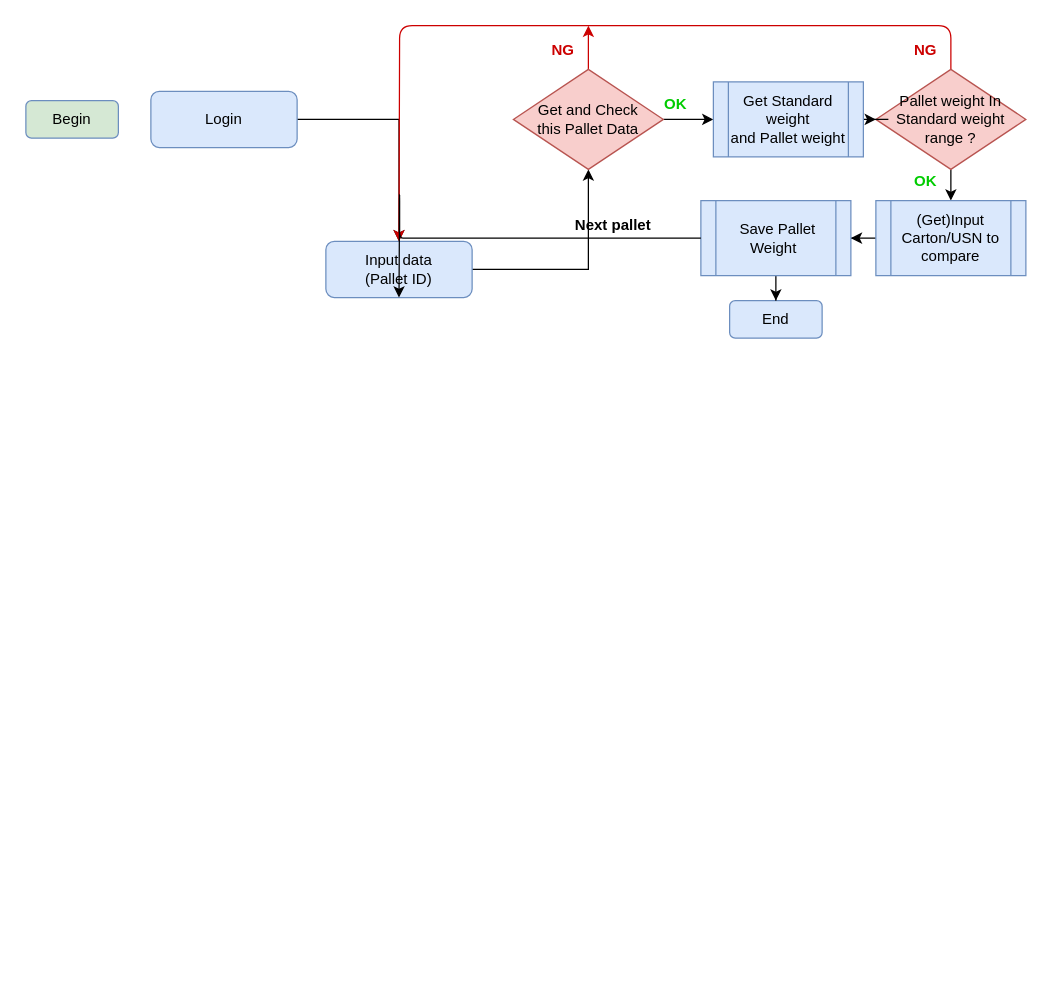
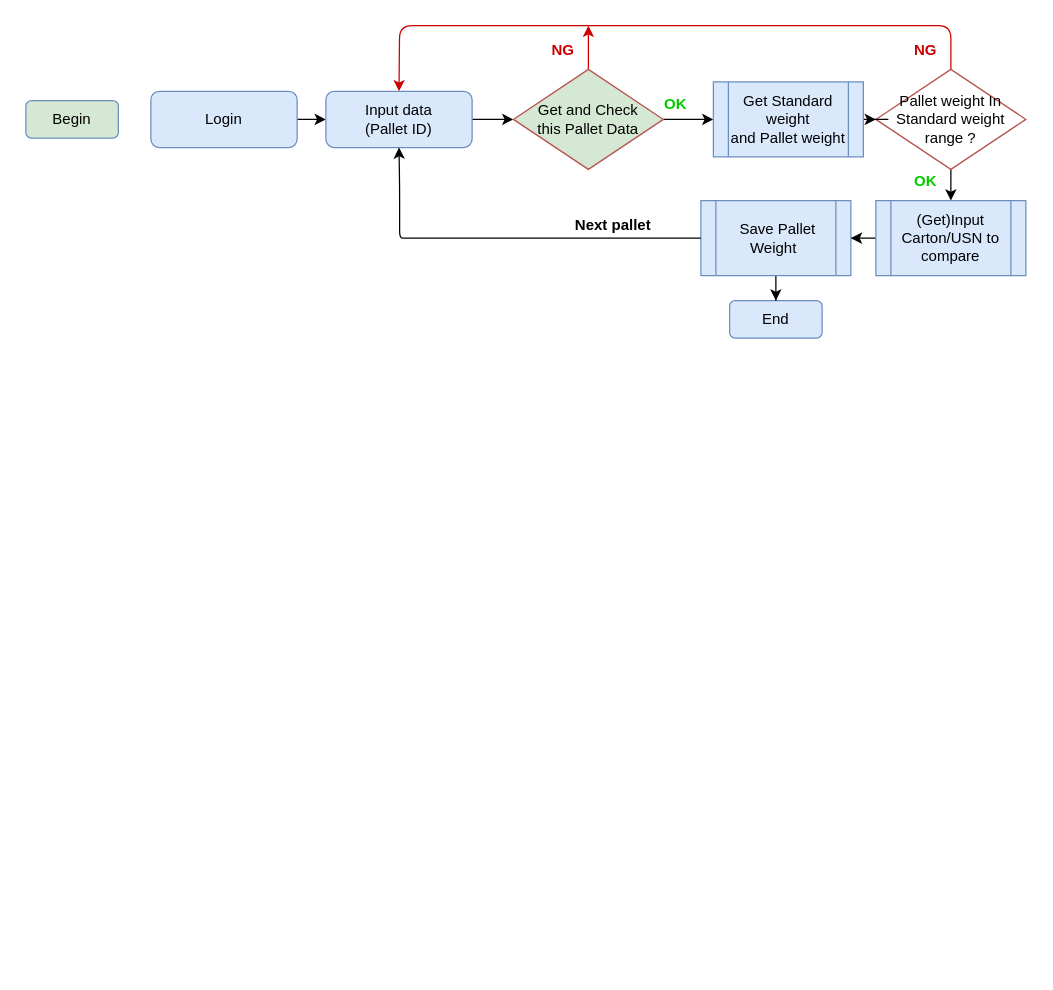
node "Get and Check this Pallet Data": fillcolor #f8cecc -> #d5e8d4
node "Pallet weight In Standard weight range ?": fillcolor #f8cecc -> #ffffff
node "Input data (Pallet ID)": moved (399, 269) -> (399, 119)
